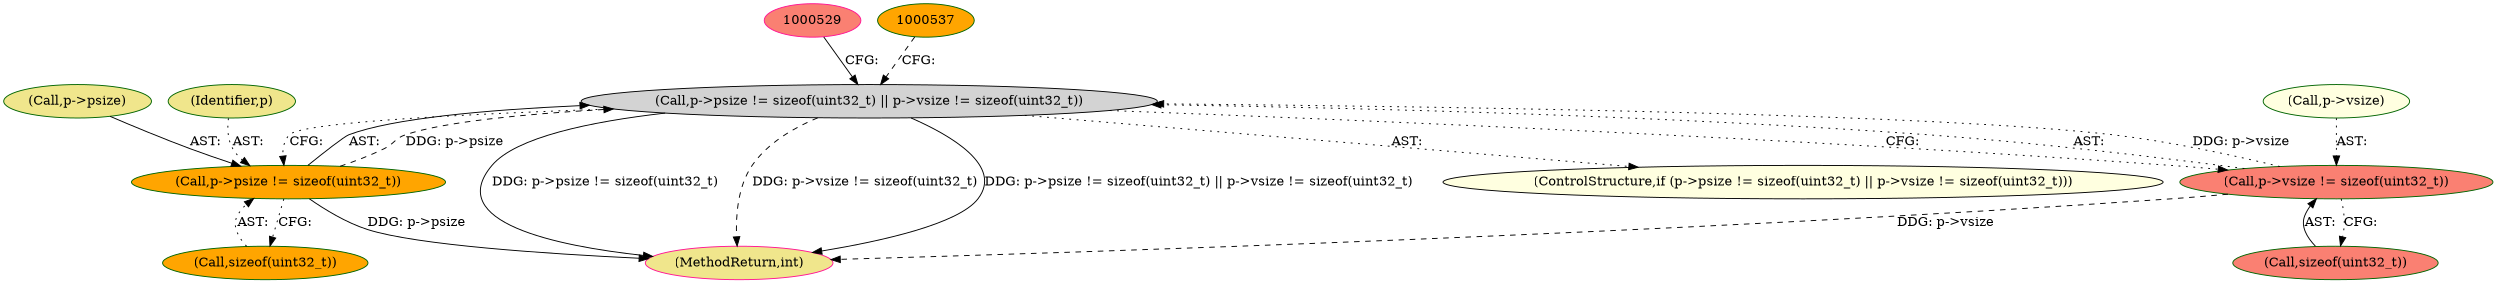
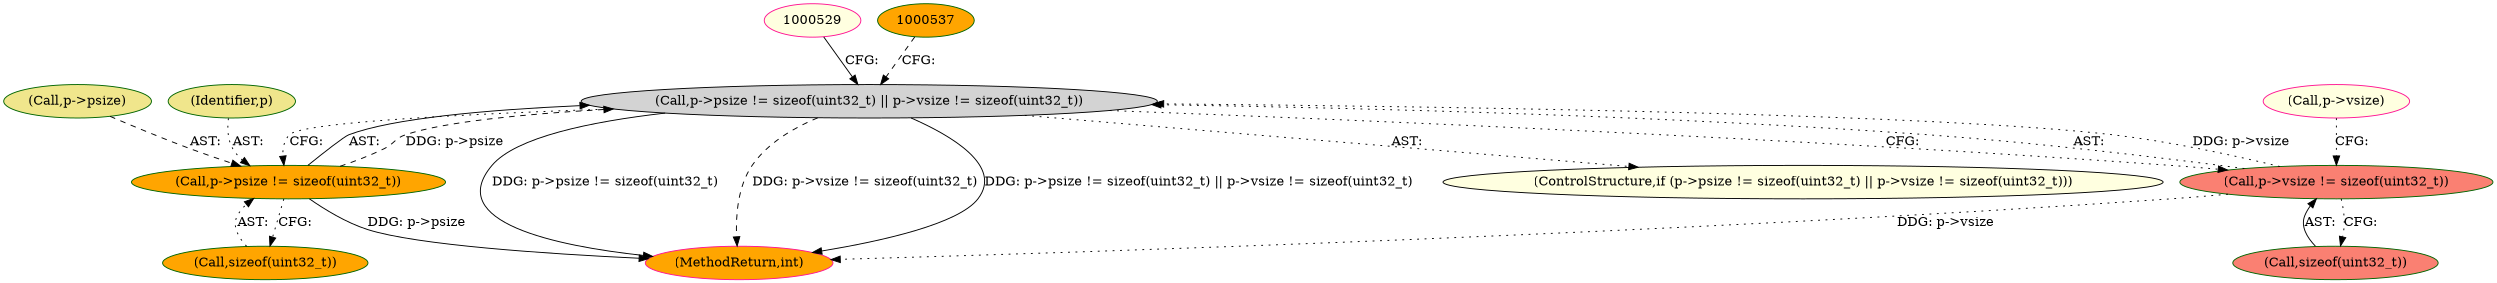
node "1000529": fillcolor salmon -> lightyellow
node "(Call,p->vsize)": color darkgreen -> deeppink
edge "(Call,p->psize)" -> "(Call,p->psize != sizeof(uint32_t))": style solid -> dashed
edge "(Call,p->vsize)" -> "(Call,p->vsize != sizeof(uint32_t))": label "AST: " -> "CFG: "
edge "(Call,p->vsize != sizeof(uint32_t))" -> "(MethodReturn,int)": style dashed -> dotted
node "(MethodReturn,int)": fillcolor khaki -> orange
